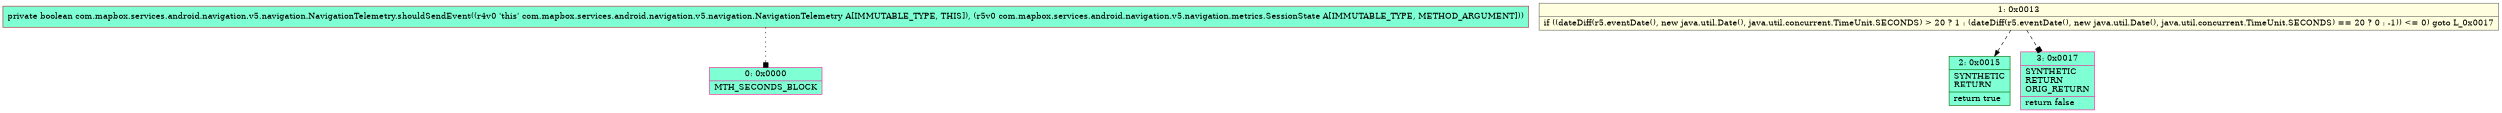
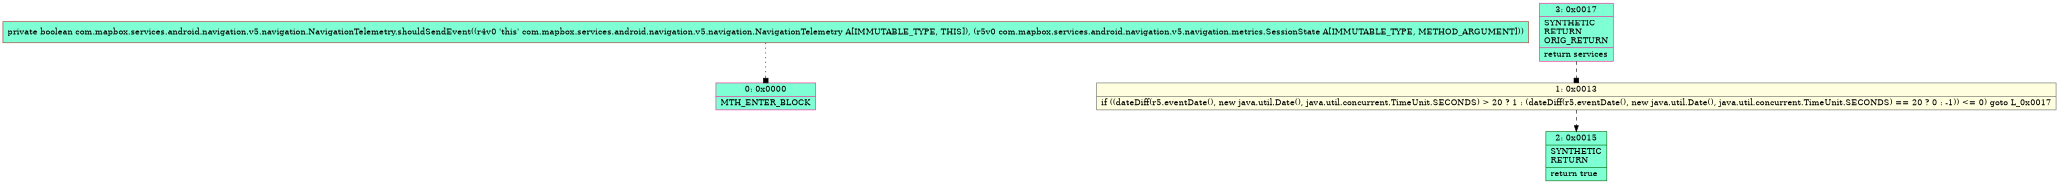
edge "1: 0x0013" -> "3: 0x0017": reversed
node "0: 0x0000": text "MTH_SECONDS_BLOCK" -> "MTH_ENTER_BLOCK"
node "3: 0x0017": text "return false" -> "return services"
